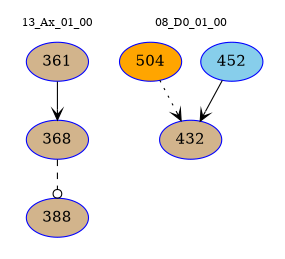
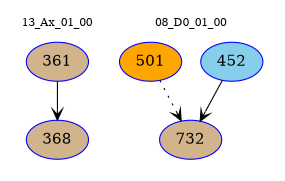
node "504": label "504" -> "501"
node "432": label "432" -> "732"
node "388": removed
